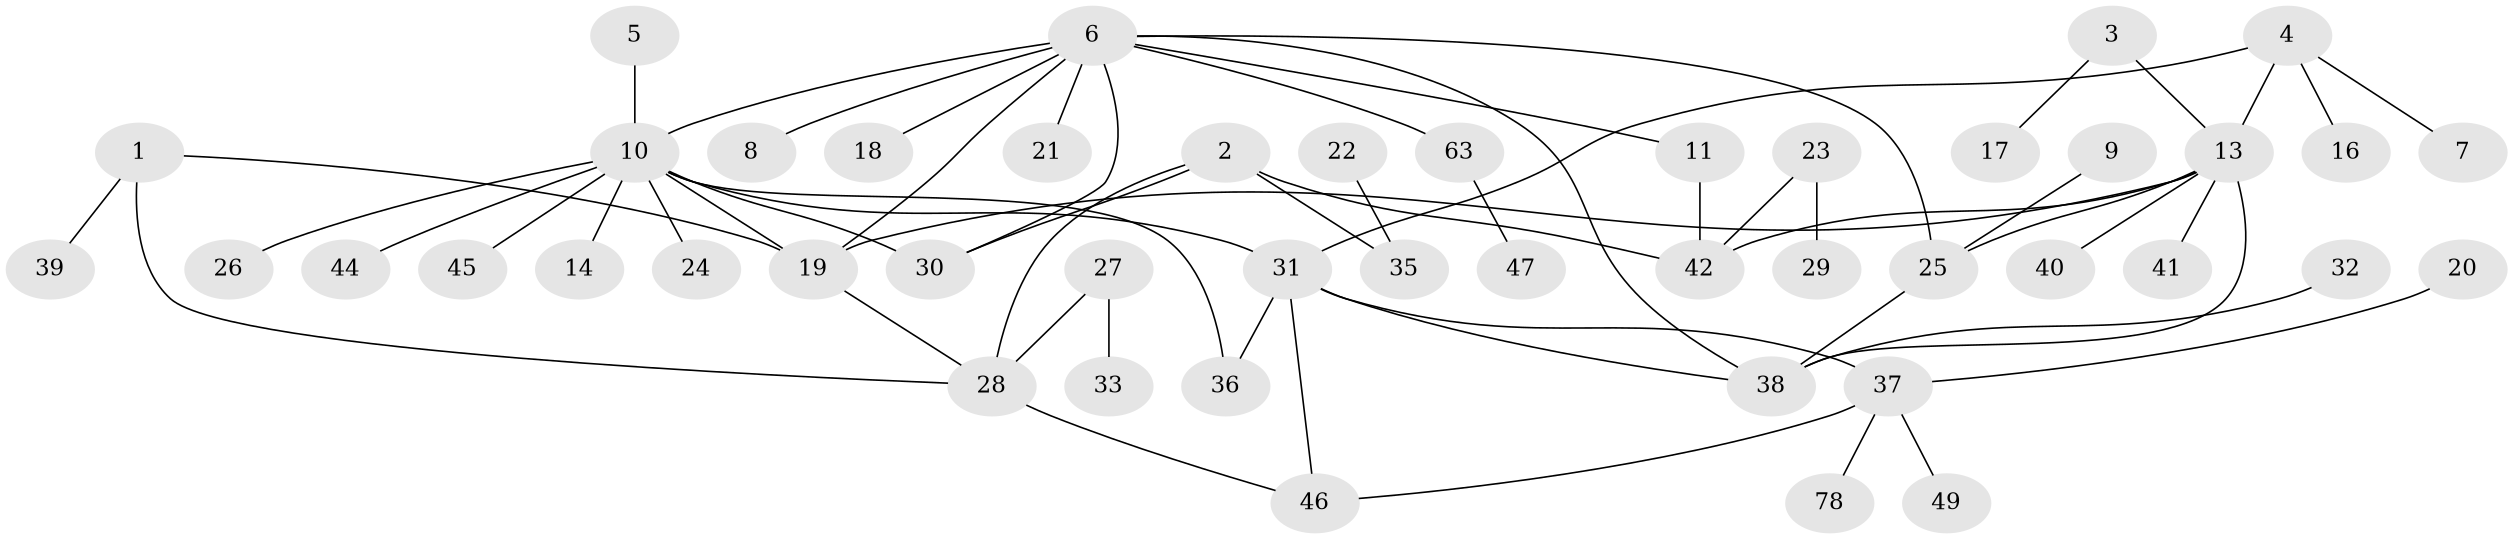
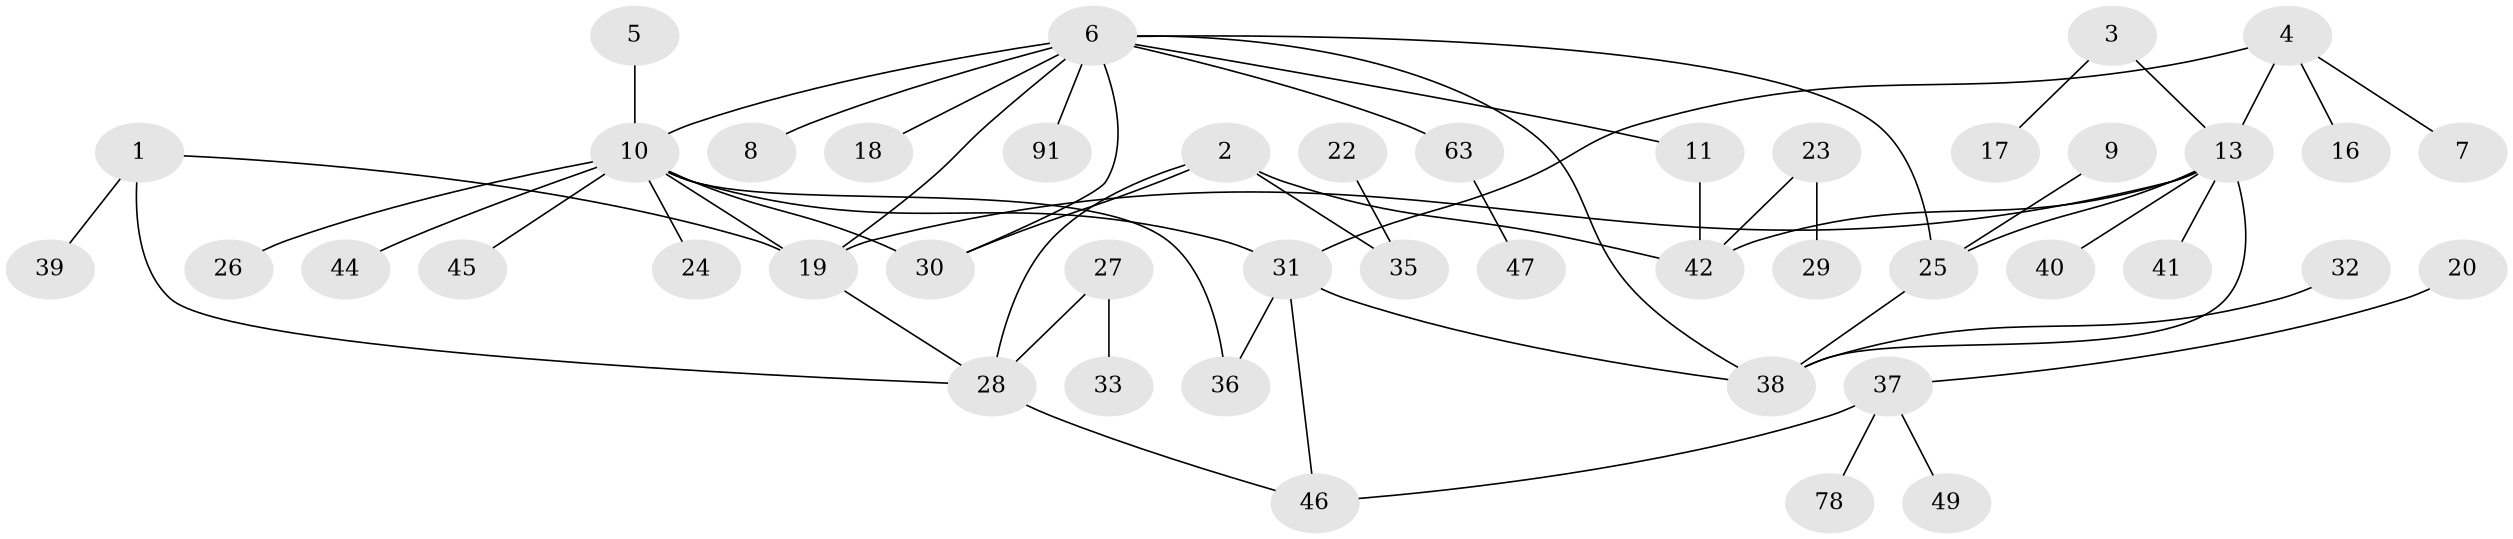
node "21": label "21" -> "91"
node "14": removed
edge "31" -- "37": removed
